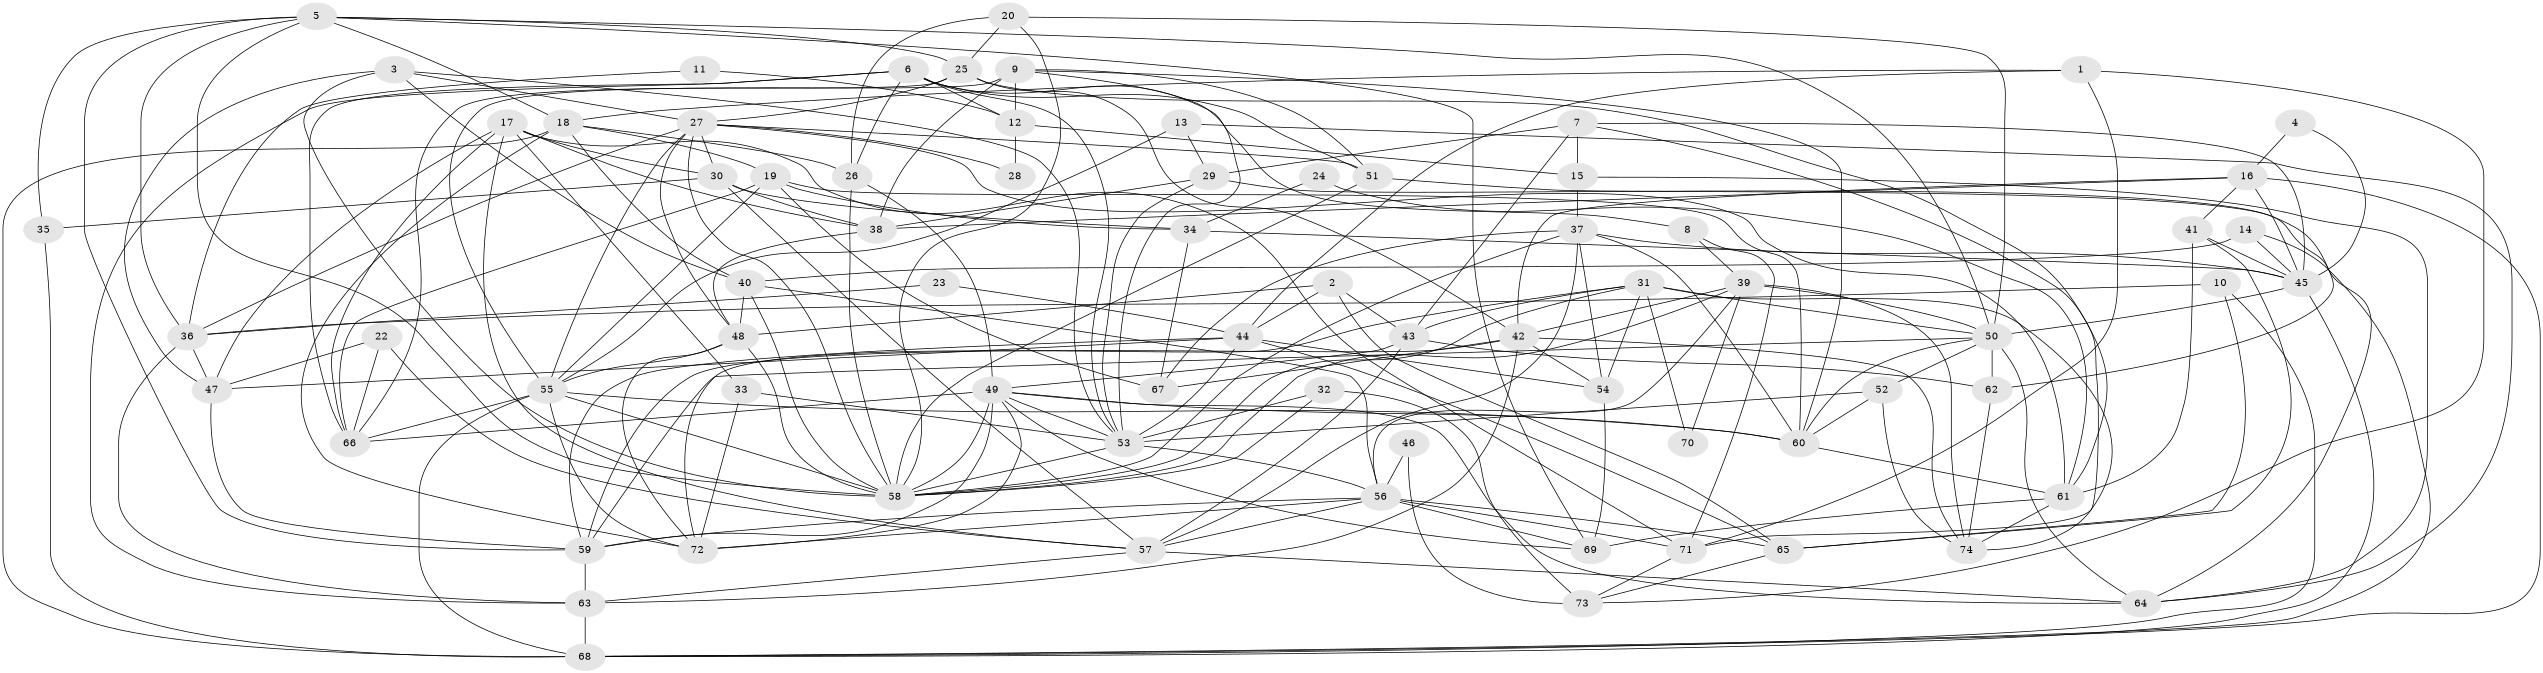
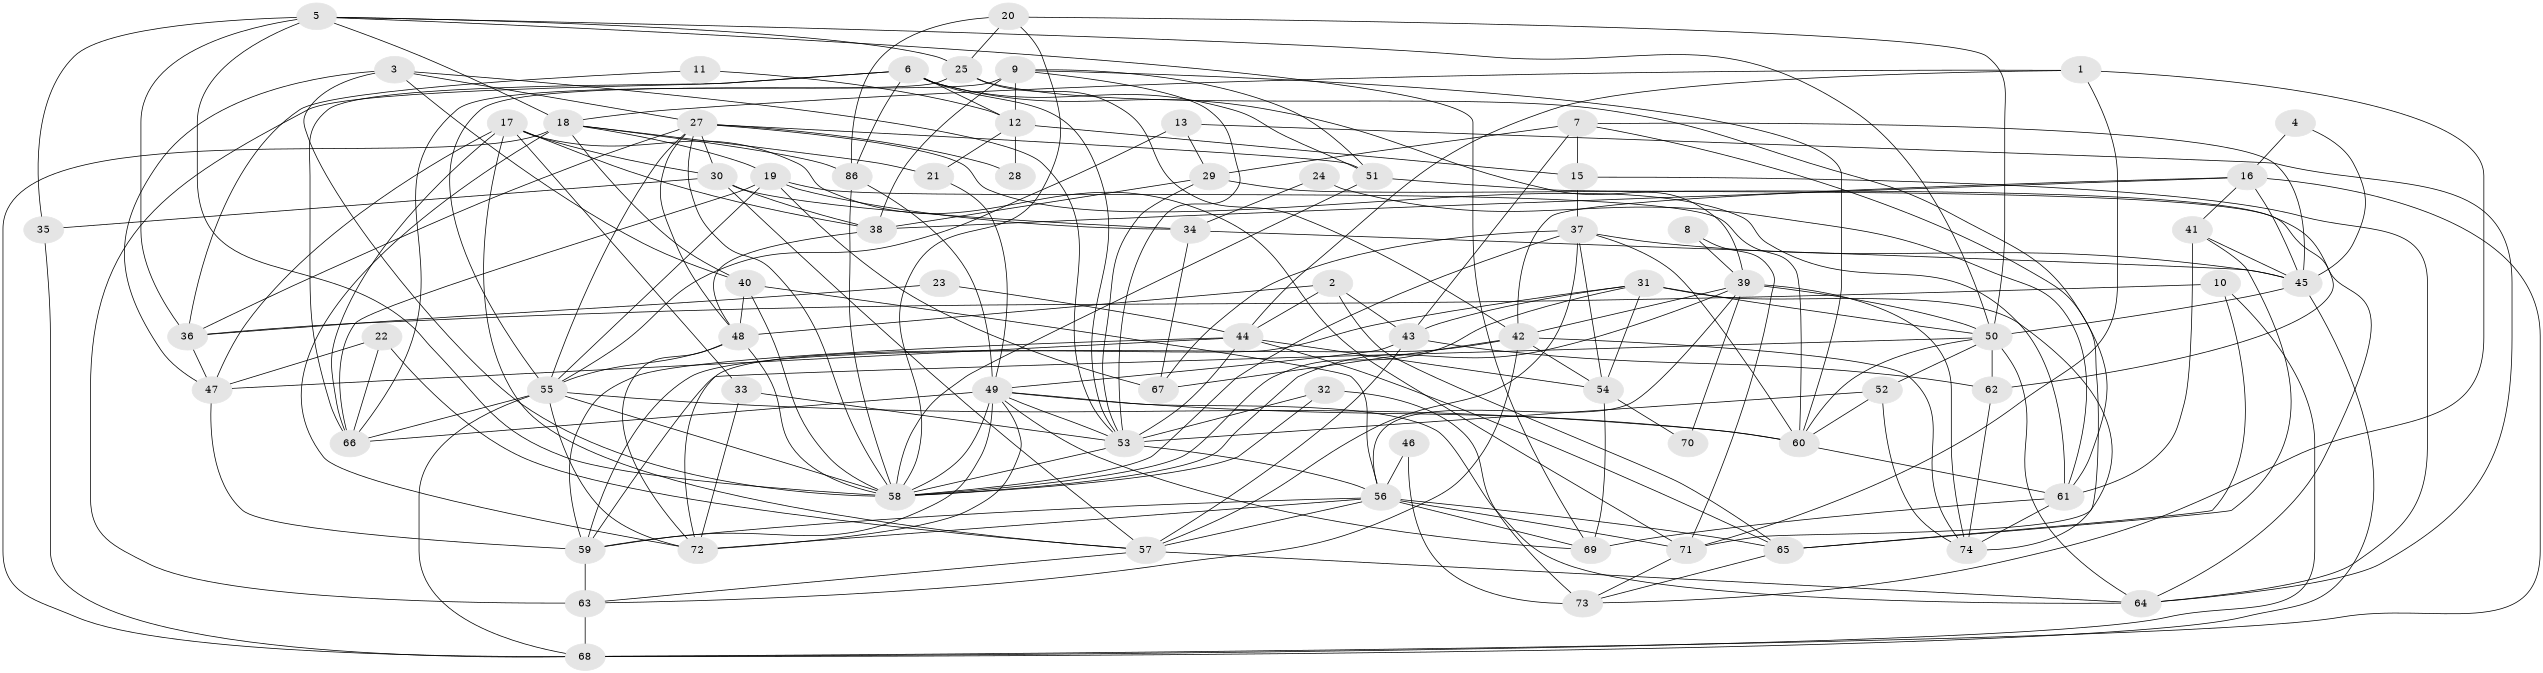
edge "25" -- "27": removed
node "26": label "26" -> "86"
node "21": added
edge "6" -- "8": now "6" -- "39"
node "14": removed
edge "31" -- "70": now "54" -- "70"
edge "5" -- "59": removed
edge "36" -- "63": removed
